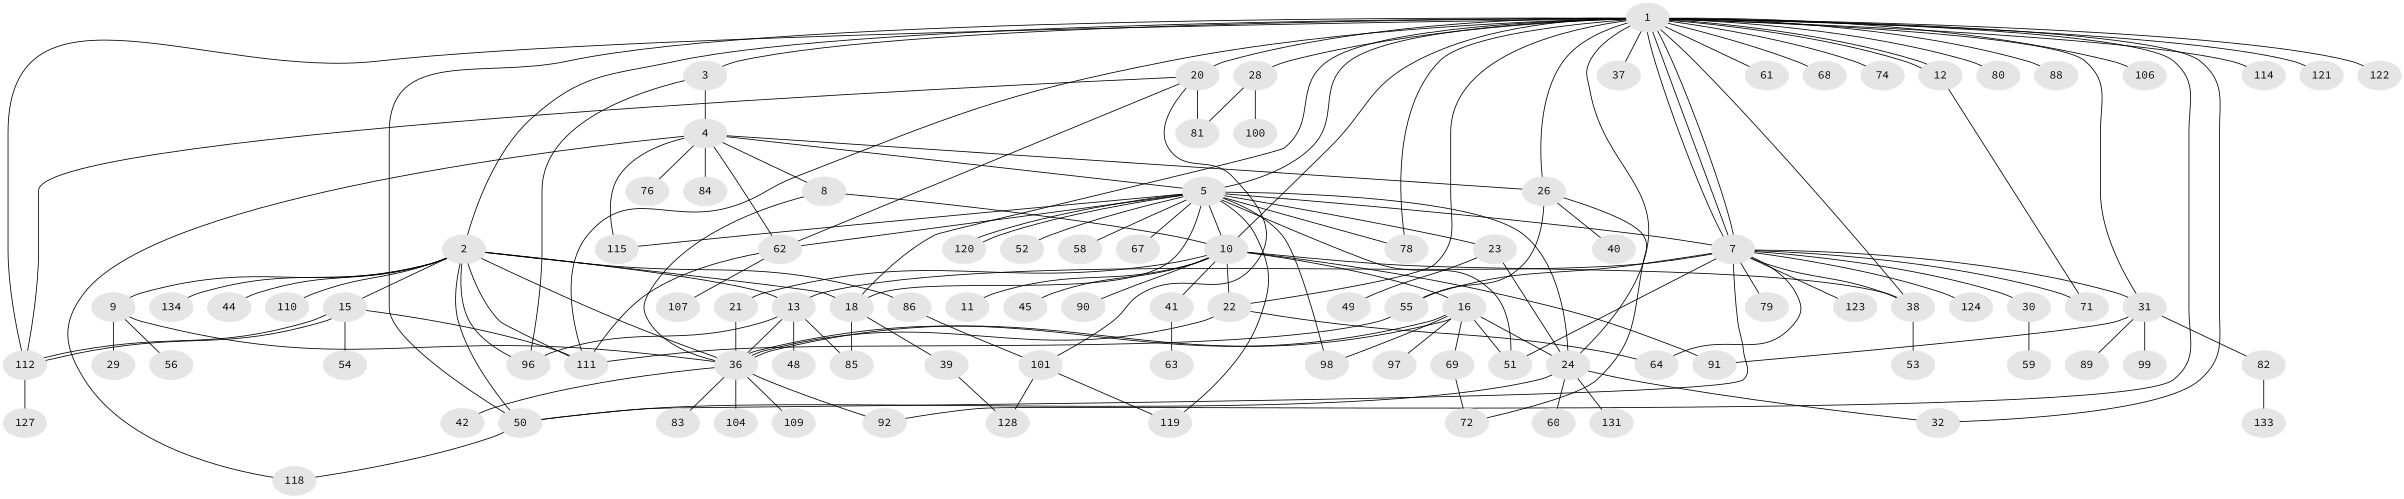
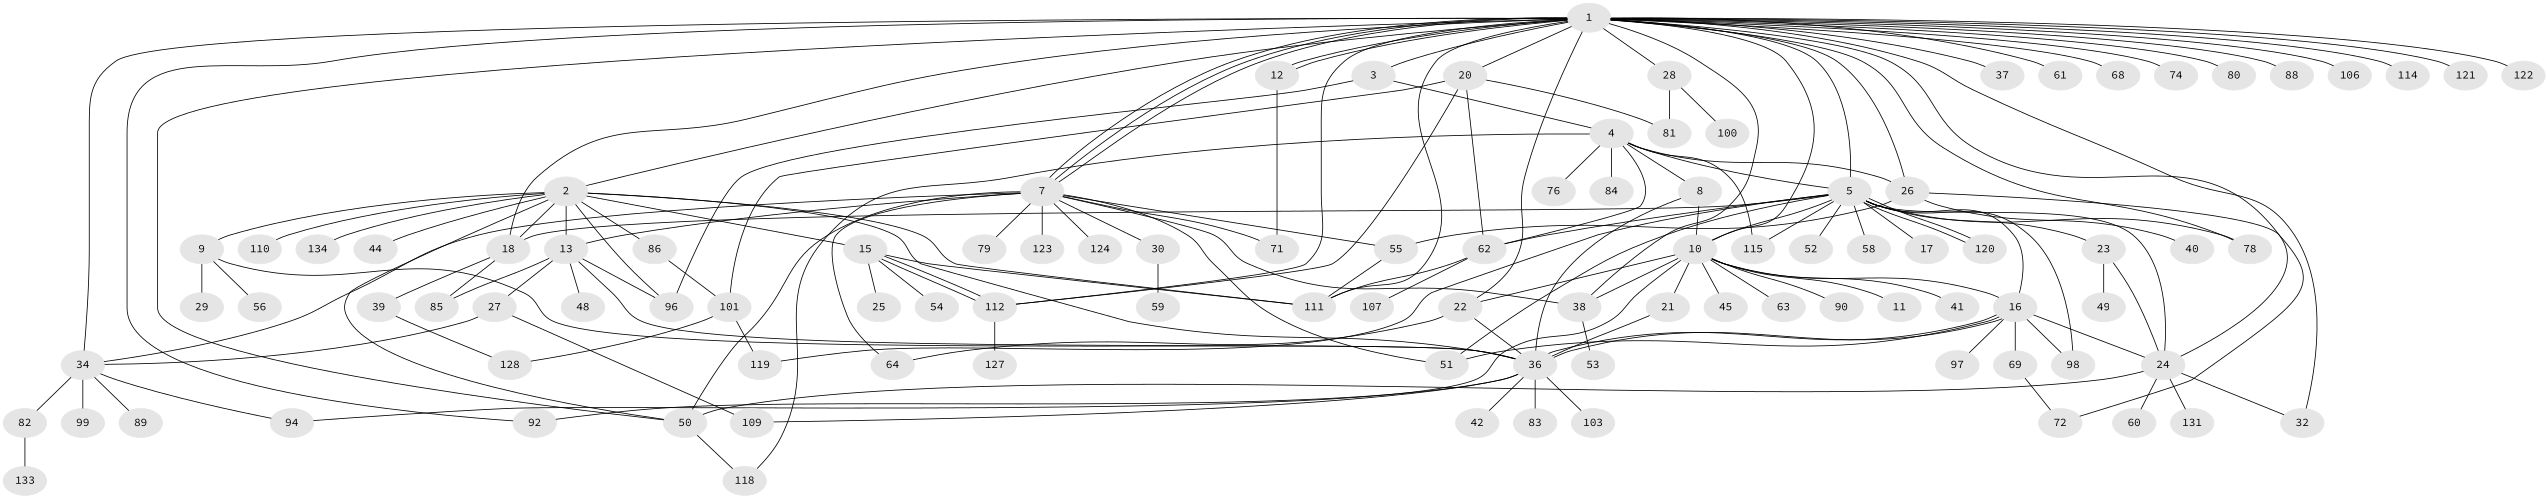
edge "5" -- "7": now "5" -- "16"
node "67": label "67" -> "17"
node "27": added
node "25": added
node "31": label "31" -> "34"
edge "41" -- "63": now "10" -- "63"
node "91": label "91" -> "94"
node "104": label "104" -> "103"
